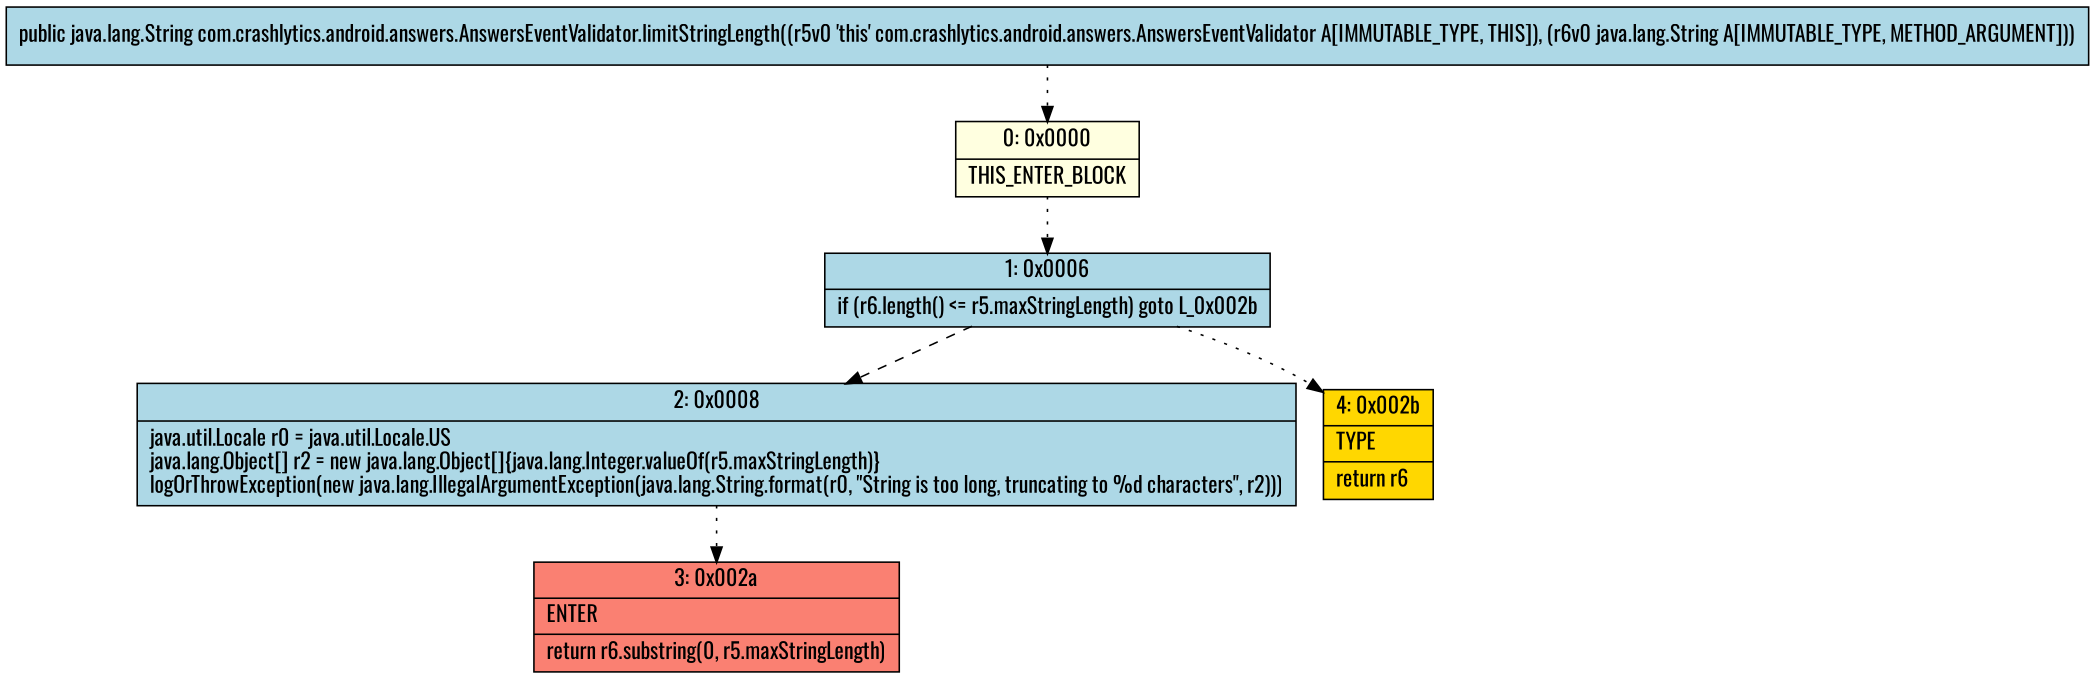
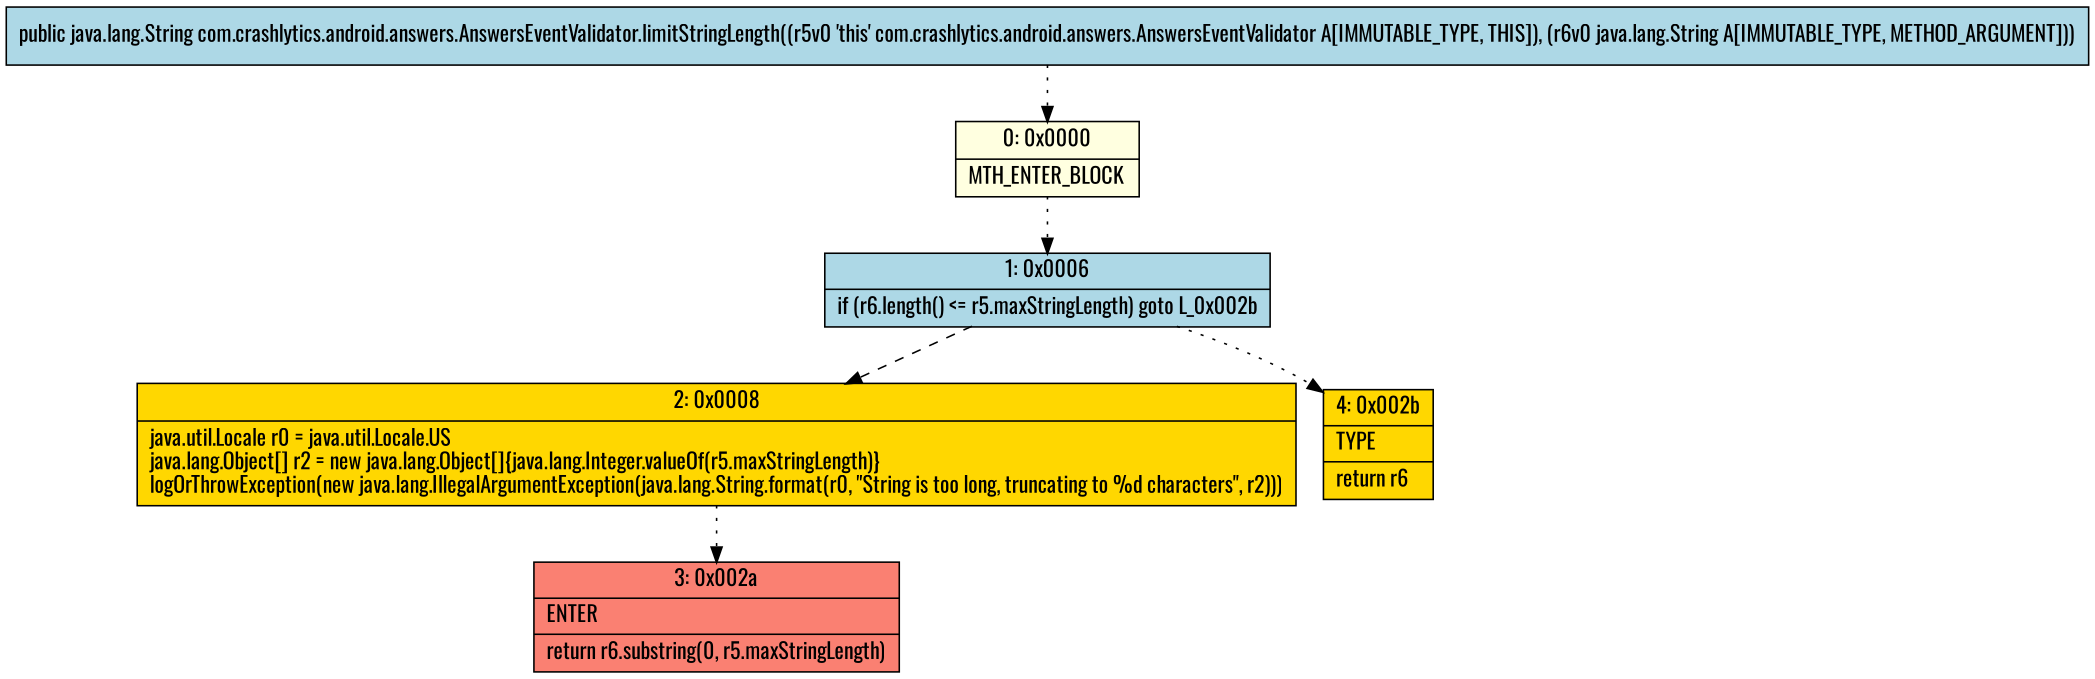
node "0: 0x0000": text "THIS_ENTER_BLOCK" -> "MTH_ENTER_BLOCK"
node "2: 0x0008": fillcolor lightblue -> gold
